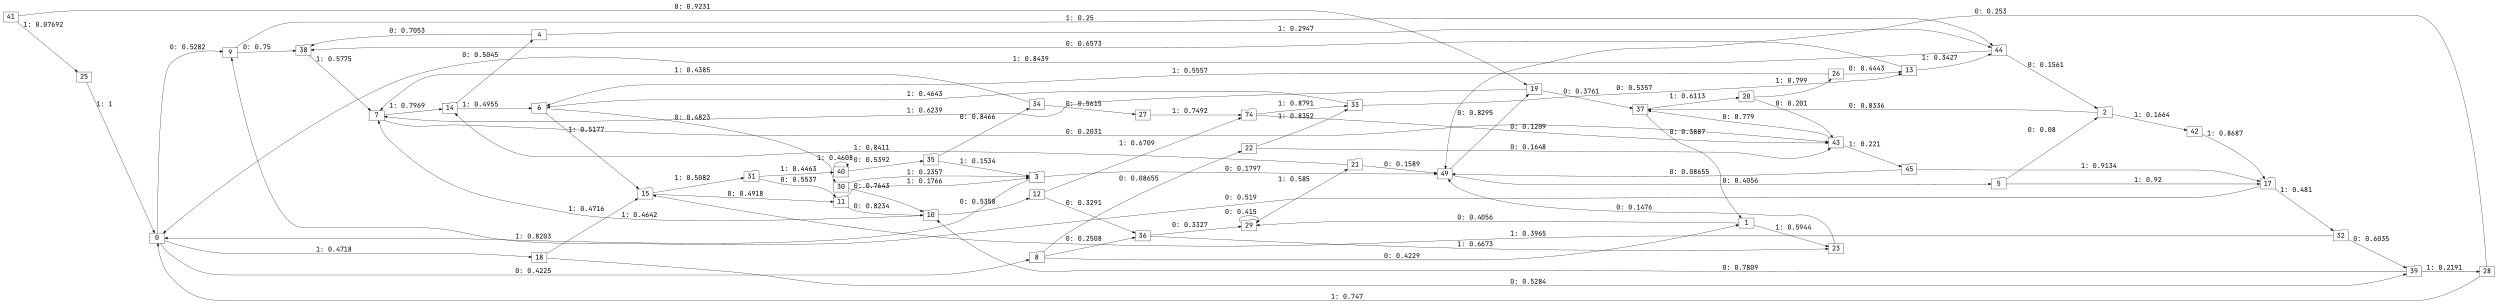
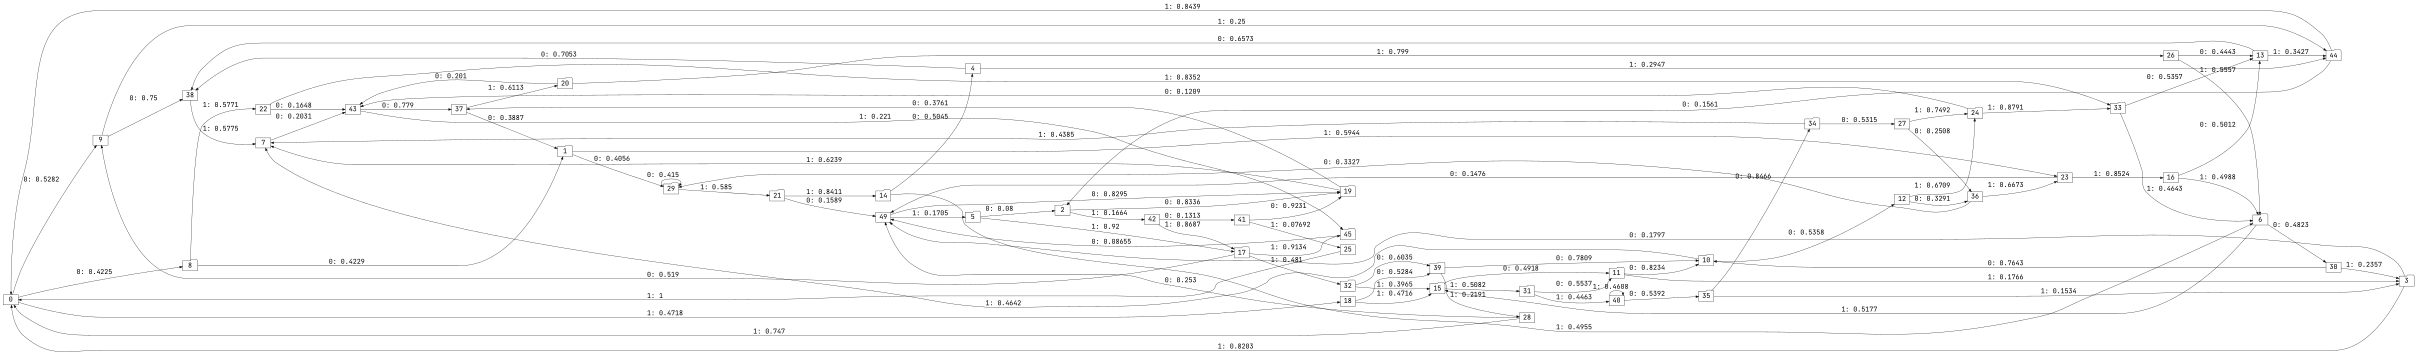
edge "34" -> "27": label "0: 0.5615   " -> "0: 0.5315   "
edge "2" -> "37": now "2" -> "19"
edge "7" -> "14": removed, label "1: 0.7969"
node "74": label "74" -> "24"
node "43": shape folder -> box
edge "45" -> "17": reversed
node "16": added
edge "8" -> "22": label "0: 0.08655  " -> "1: 0.5771   "
edge "49" -> "5": label "0: 0.4056   " -> "1: 0.1705   "
edge "42" -> "41": added, label "0: 0.1313"
node "1": shape box -> folder
edge "8" -> "36": now "27" -> "36"
